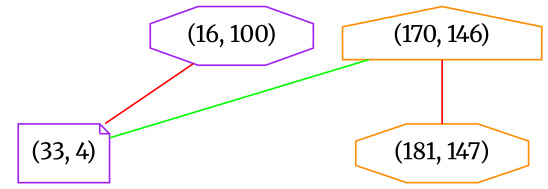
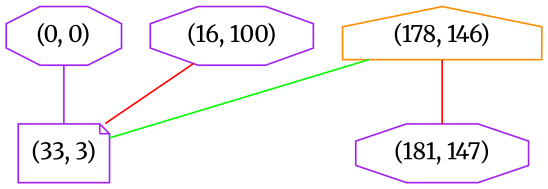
node "(0, 0)": added
node "(170, 146)": label "(170, 146)" -> "(178, 146)"
node "(33, 4)": label "(33, 4)" -> "(33, 3)"
node "(181, 147)": color darkorange -> purple
